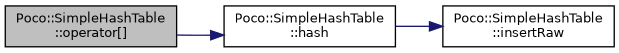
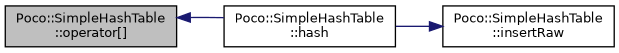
edge "Poco::SimpleHashTable ::operator[]" -> "Poco::SimpleHashTable ::hash": reversed
